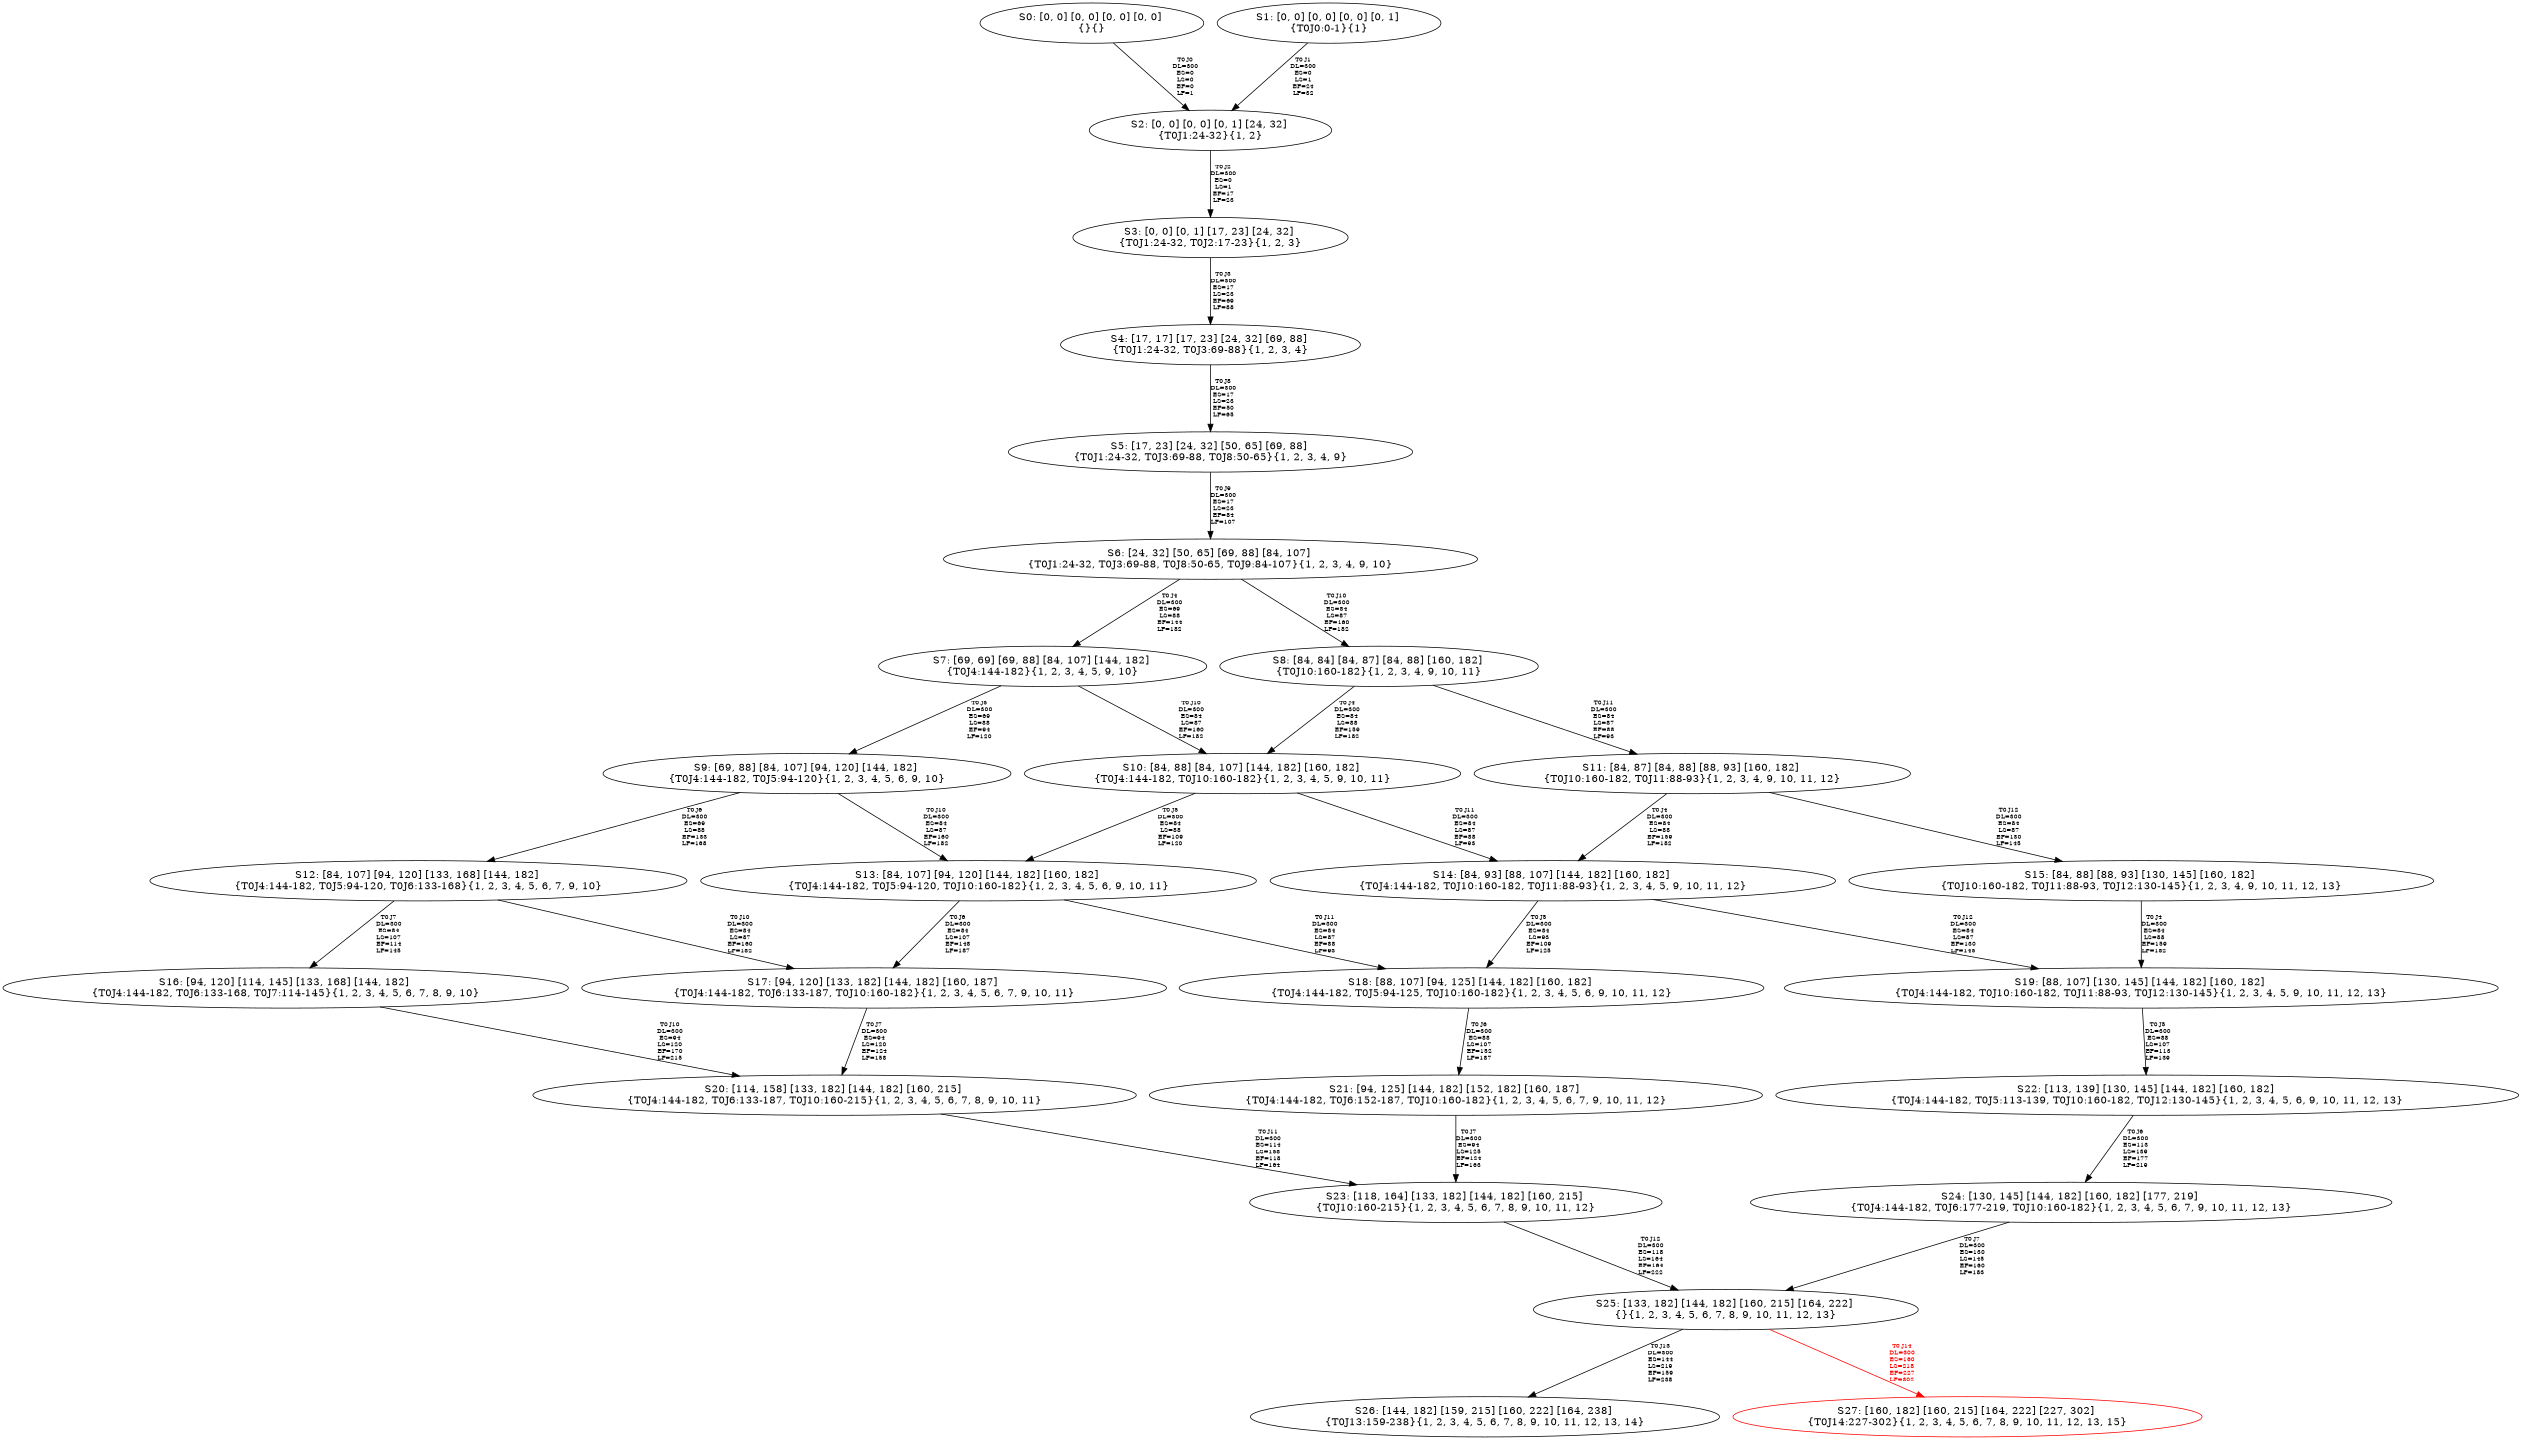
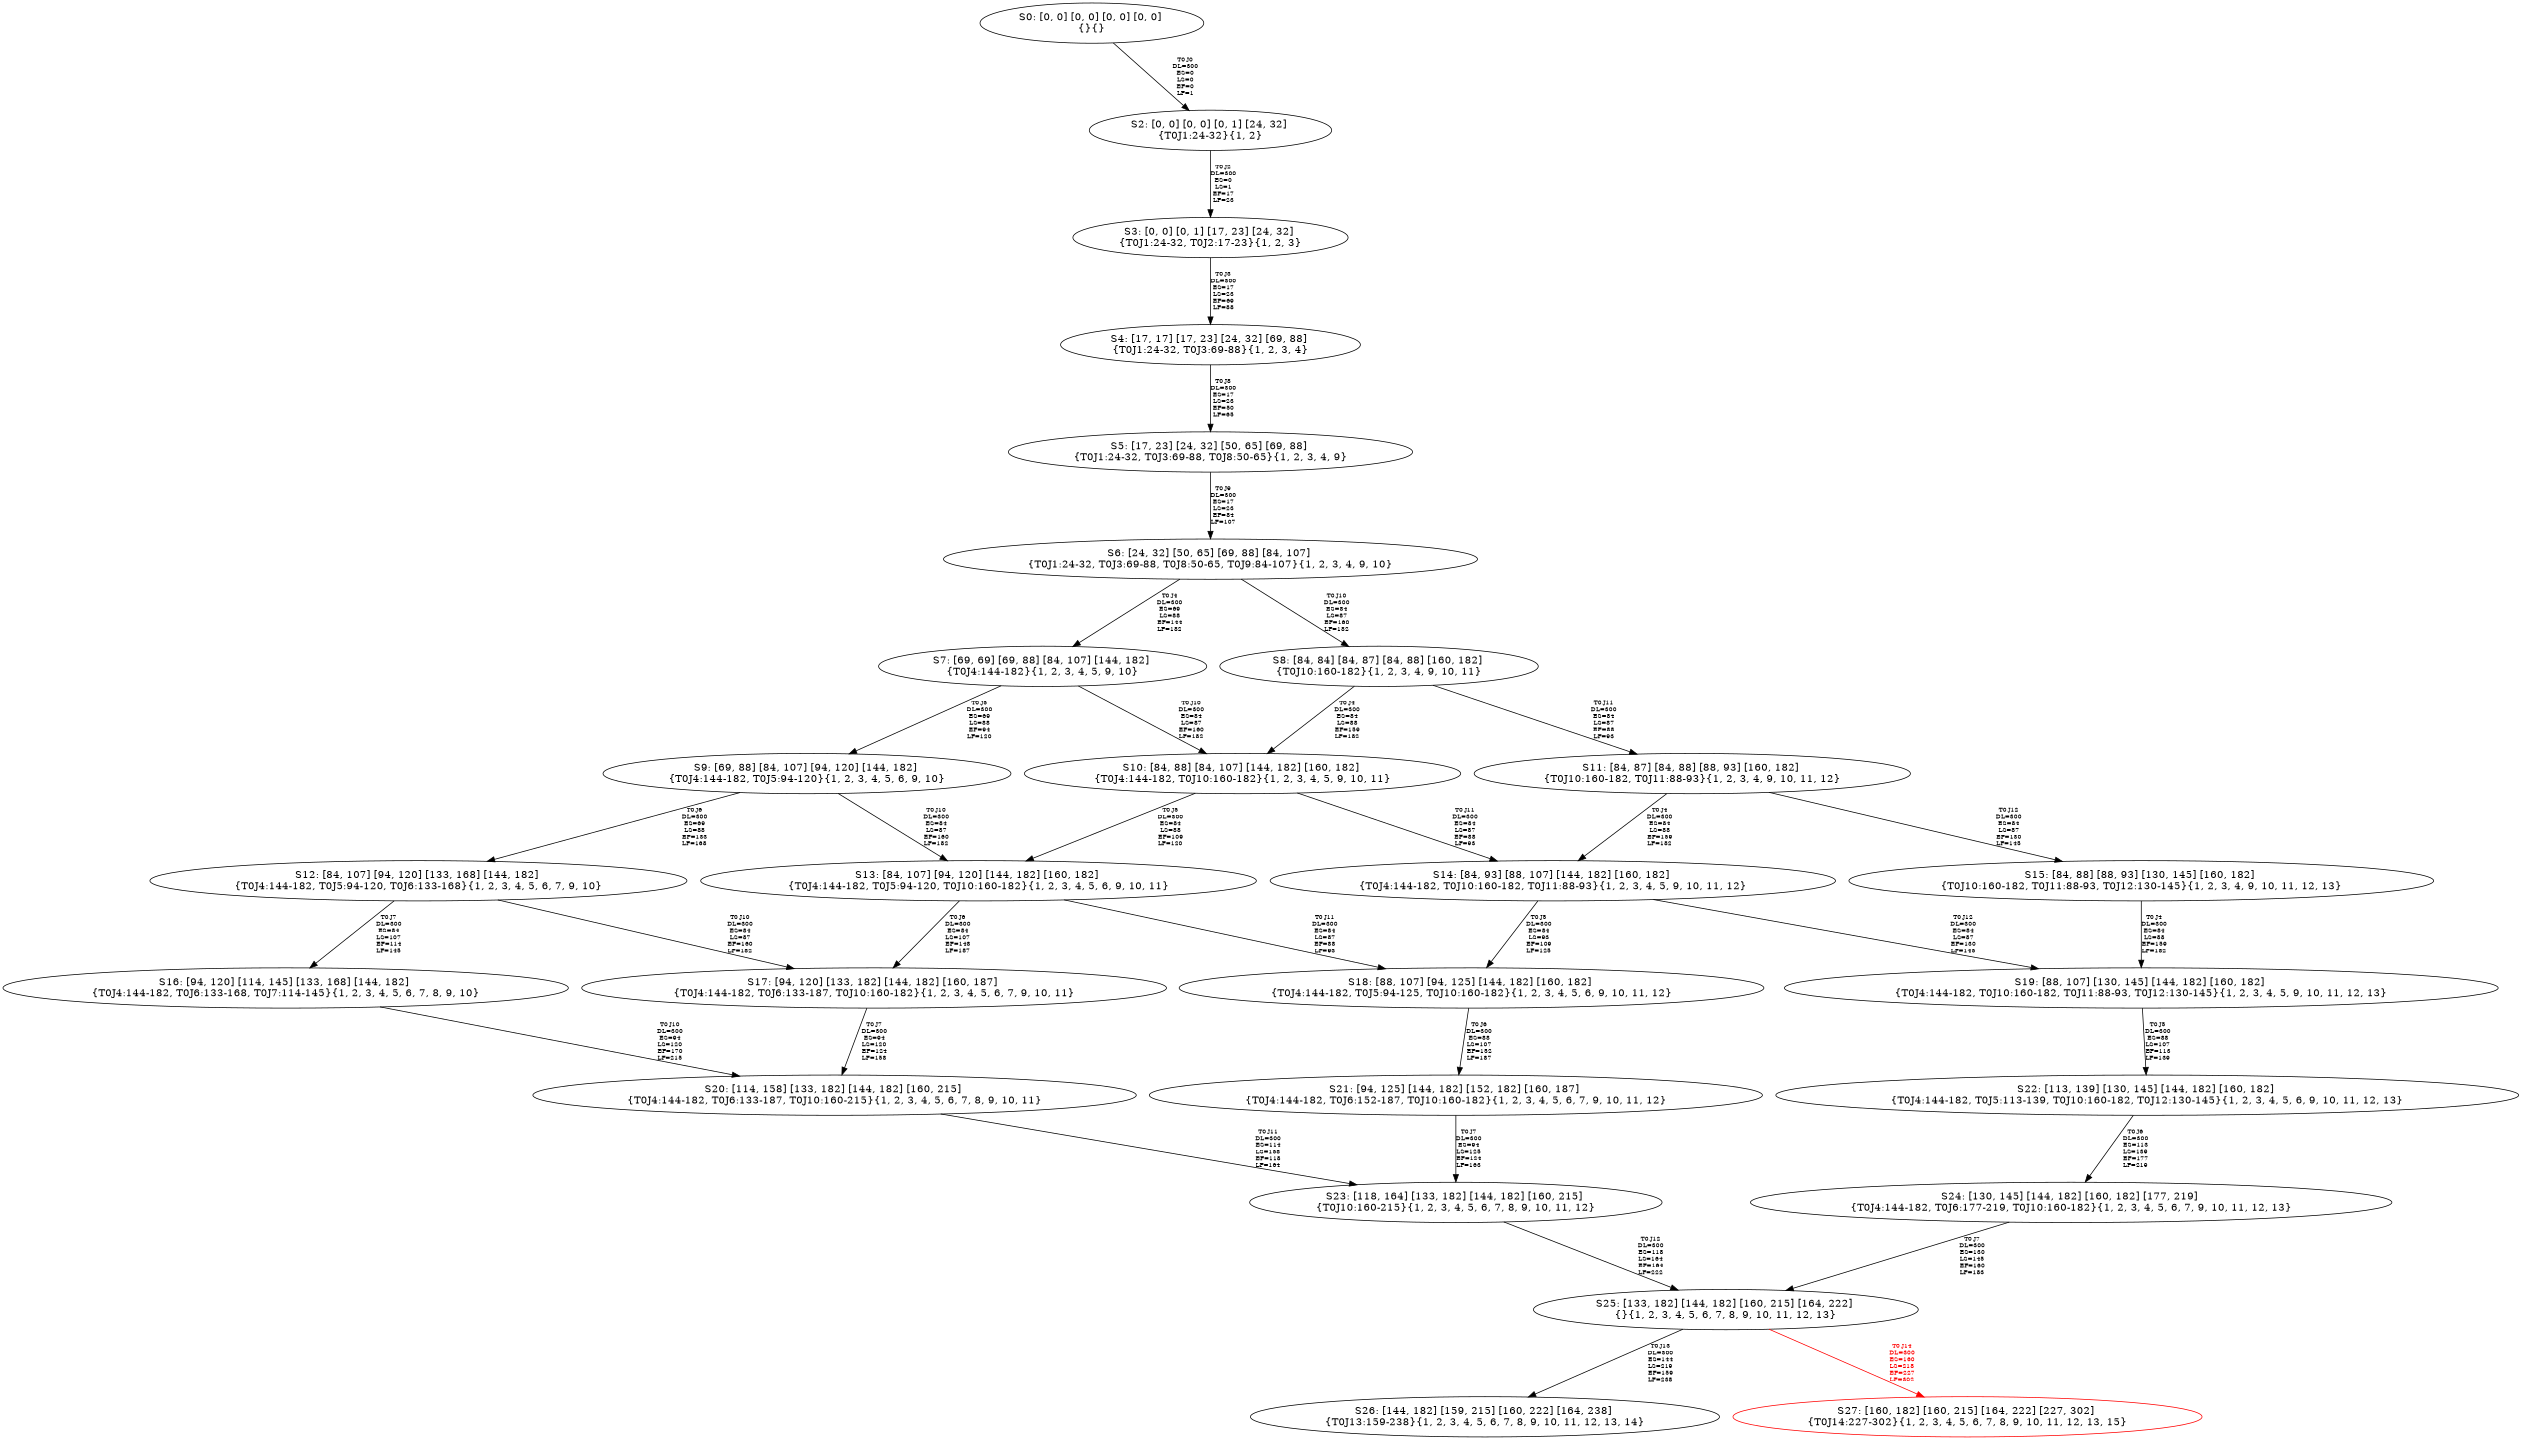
node "S1: [0, 0] [0, 0] [0, 0] [0, 1] {T0J0:0-1}{1}": removed
